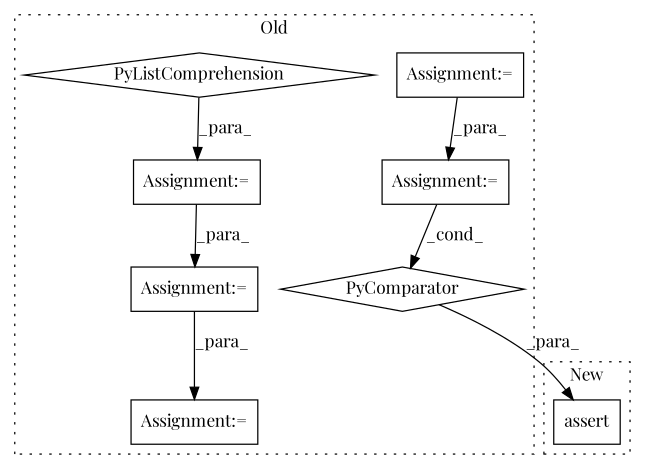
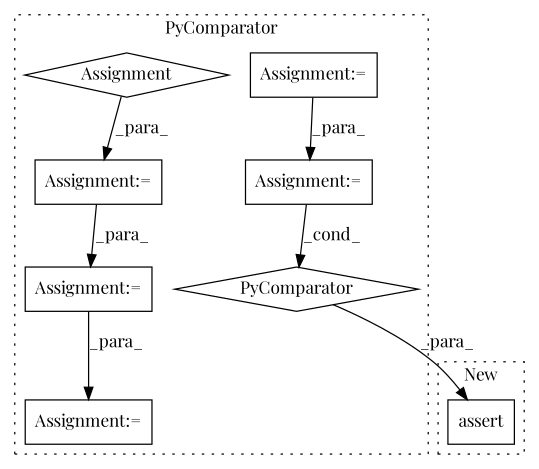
cluster "Old": label "Old" -> "PyComparator"
node "PyListComprehension": label "PyListComprehension" -> "Assignment"
